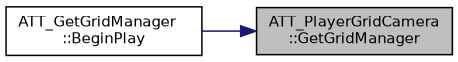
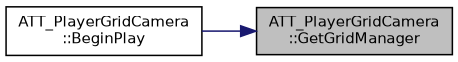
node "ATT_GetGridManager ::BeginPlay": label "ATT_GetGridManager ::BeginPlay" -> "ATT_PlayerGridCamera ::BeginPlay"
